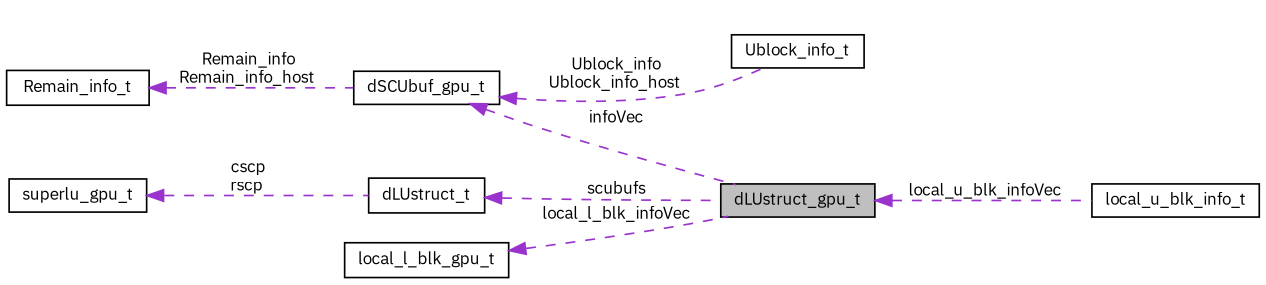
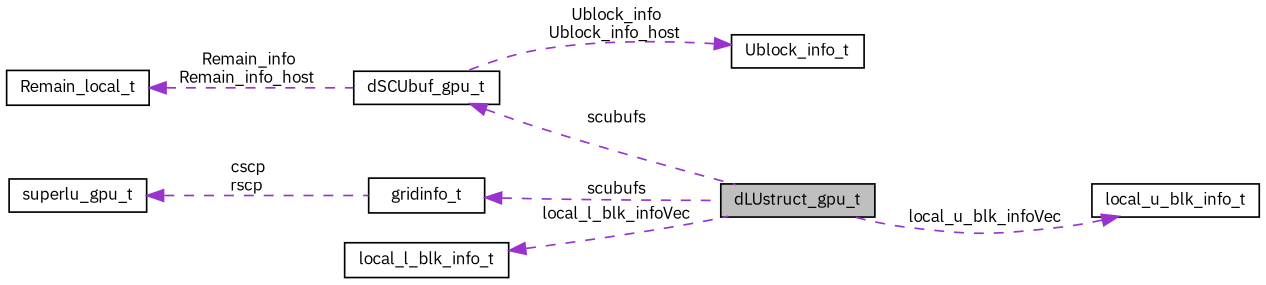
node "Remain_info_t": label "Remain_info_t" -> "Remain_local_t"
edge "Ublock_info_t" -> "dSCUbuf_gpu_t": reversed
edge "dLUstruct_gpu_t" -> "dSCUbuf_gpu_t": label " infoVec" -> " scubufs"
node "dLUstruct_t": label "dLUstruct_t" -> "gridinfo_t"
edge "local_u_blk_info_t" -> "dLUstruct_gpu_t": reversed
node "local_l_blk_gpu_t": label "local_l_blk_gpu_t" -> "local_l_blk_info_t"
